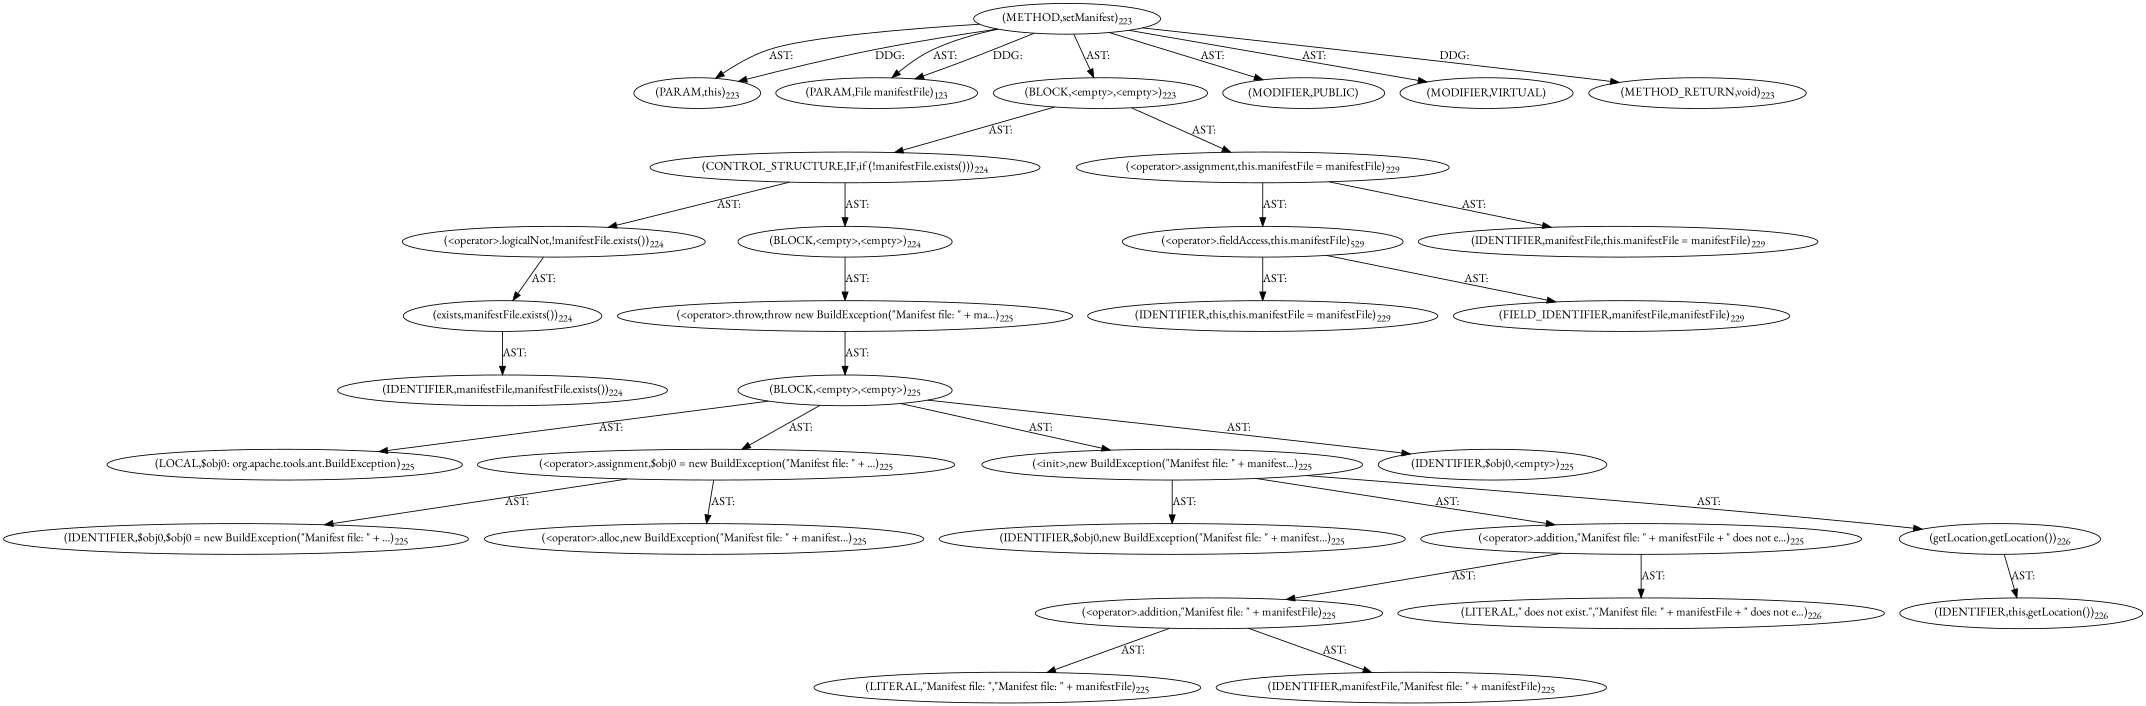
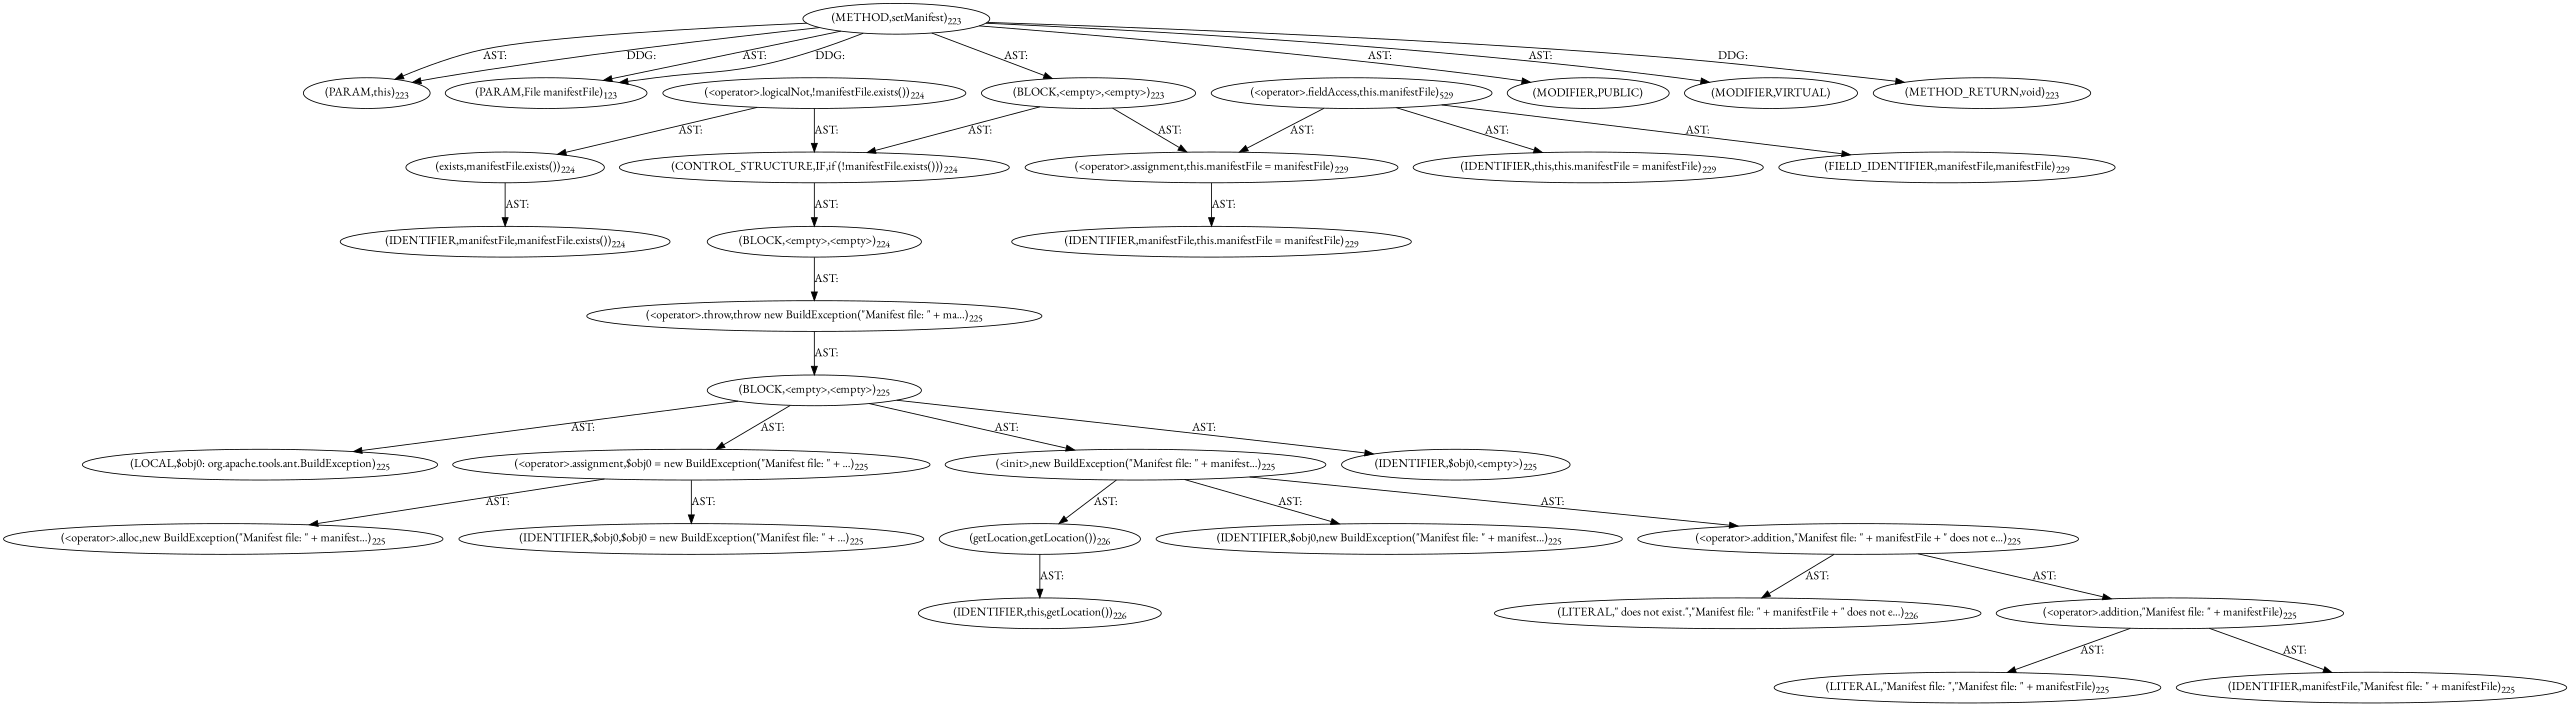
edge "(<operator>.assignment,this.manifestFile = manifestFile)" -> "(<operator>.fieldAccess,this.manifestFile)": reversed
edge "(CONTROL_STRUCTURE,IF,if (!manifestFile.exists()))" -> "(<operator>.logicalNot,!manifestFile.exists())": reversed
